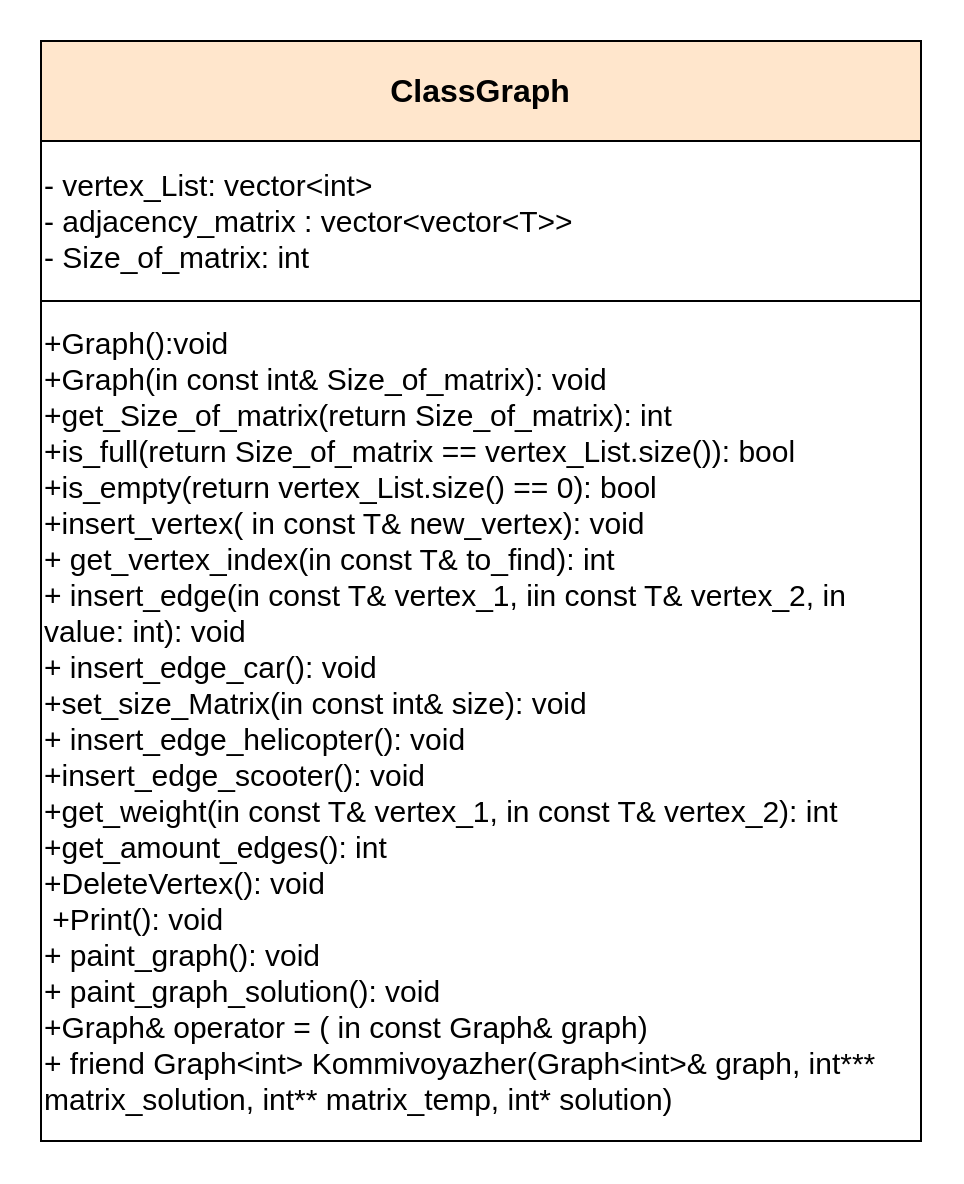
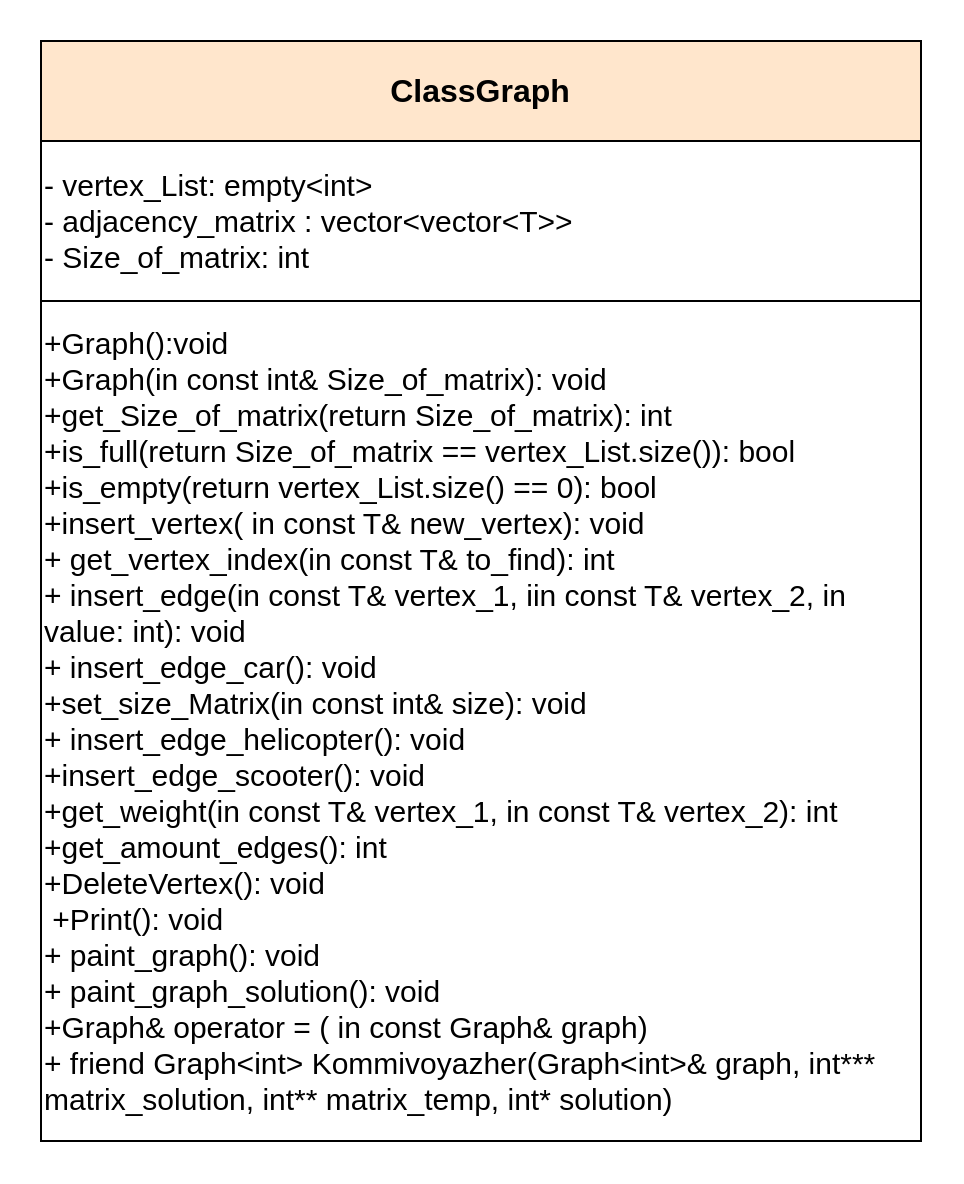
node "- vertex_List: vector<int> - adjacency_matrix : vector<vector<T>> - Size_of_matrix: int": label "- vertex_List: vector<int> - adjacency_matrix : vector<vector<T>> - Size_of_matrix: int" -> "- vertex_List: empty<int> - adjacency_matrix : vector<vector<T>> - Size_of_matrix: int"
